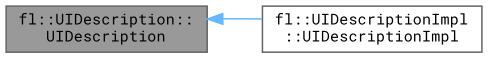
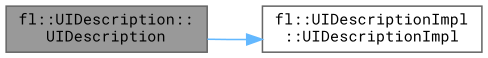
edge "fl::UIDescriptionImpl ::UIDescriptionImpl" -> "fl::UIDescription:: UIDescription": reversed
